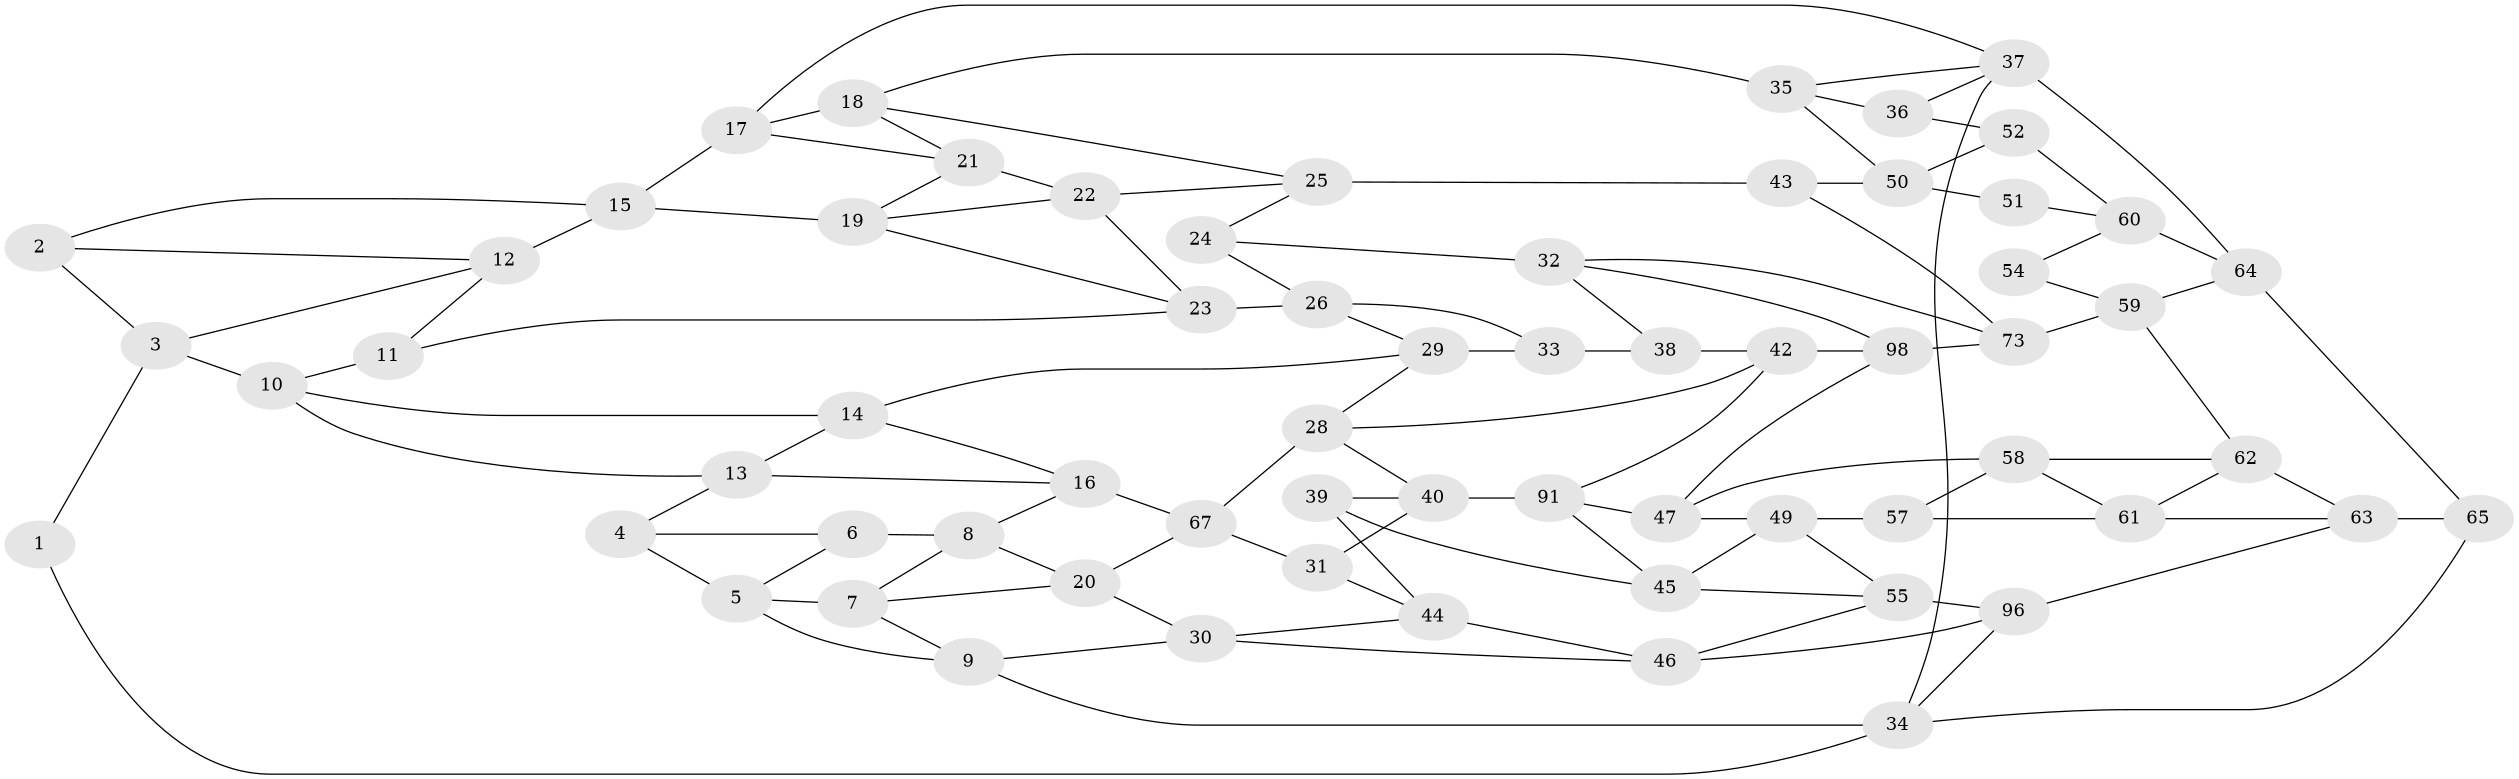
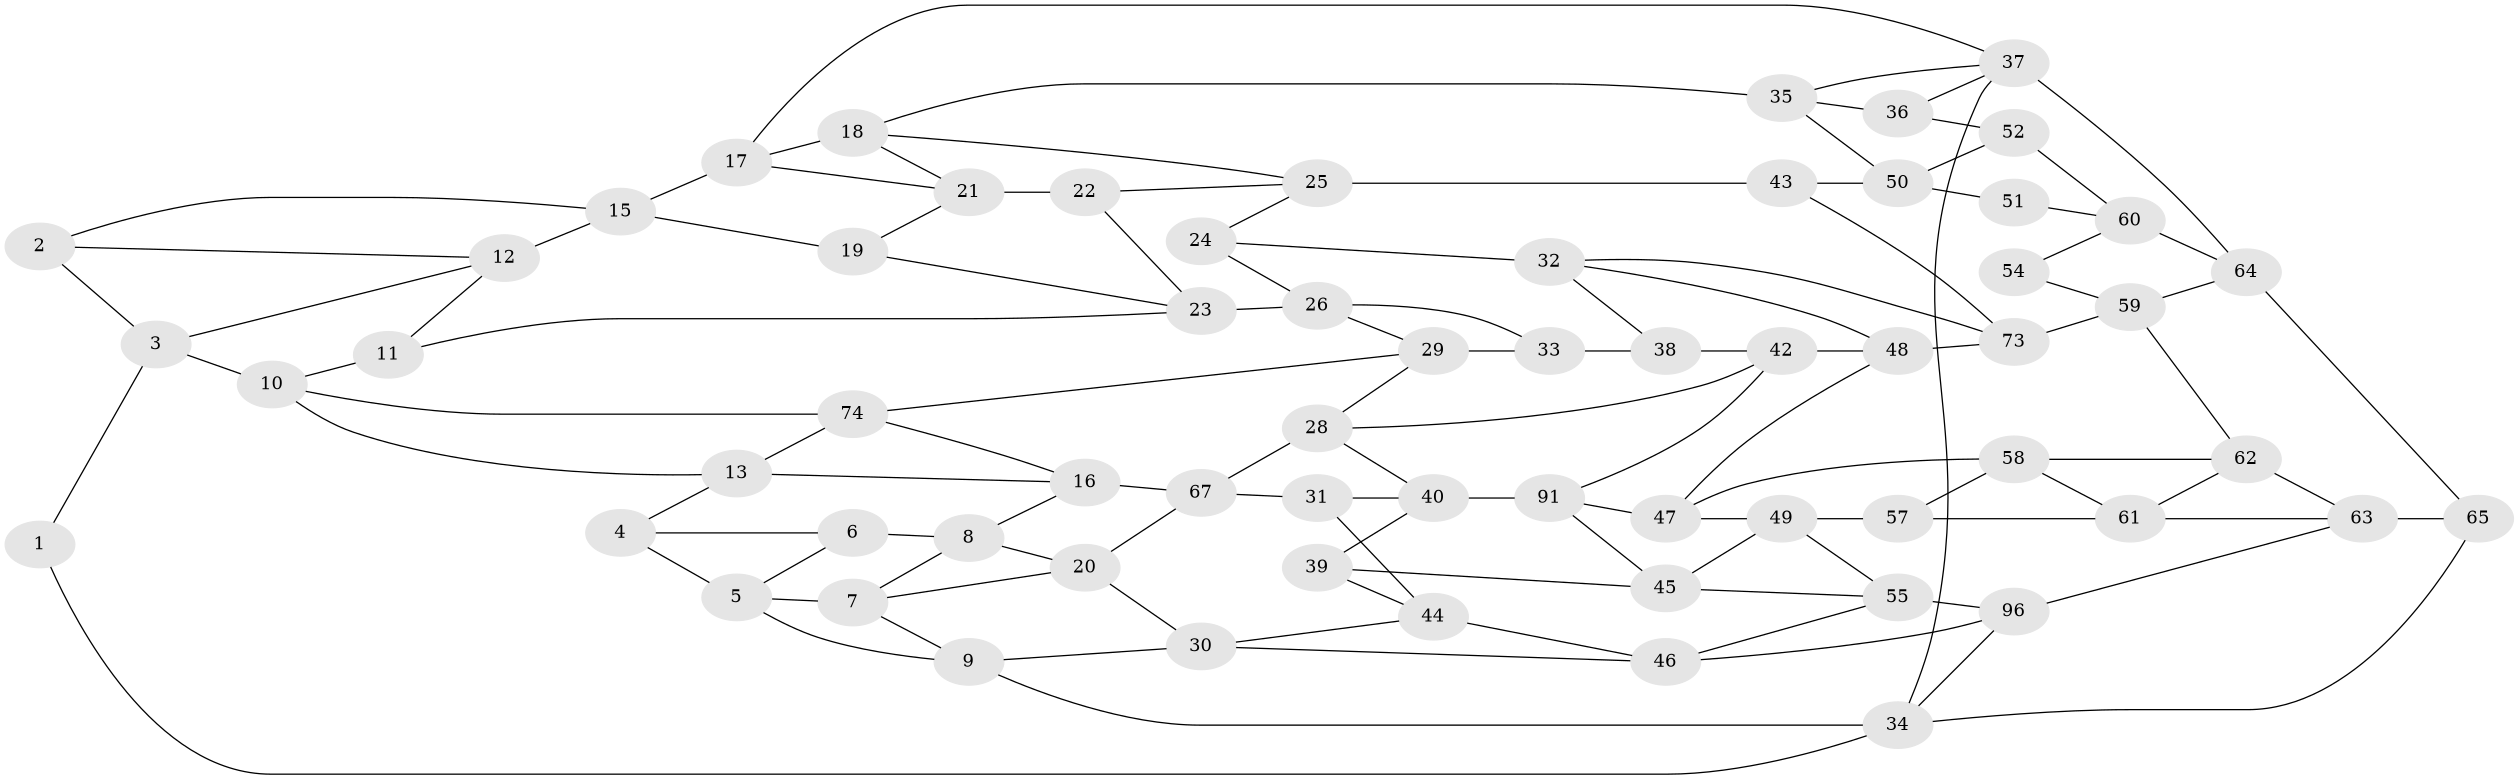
edge "22" -- "19": removed
node "98": label "98" -> "48"
node "14": label "14" -> "74"
